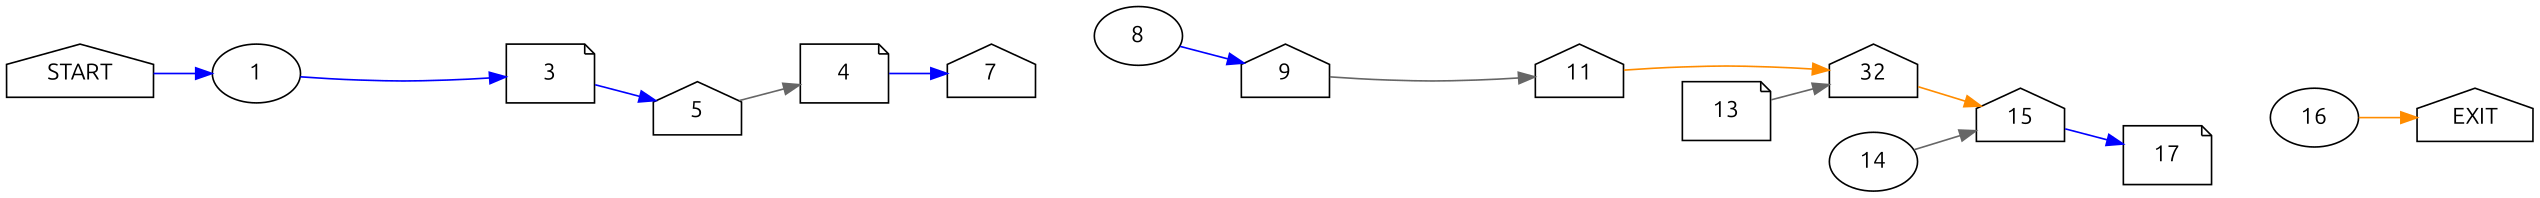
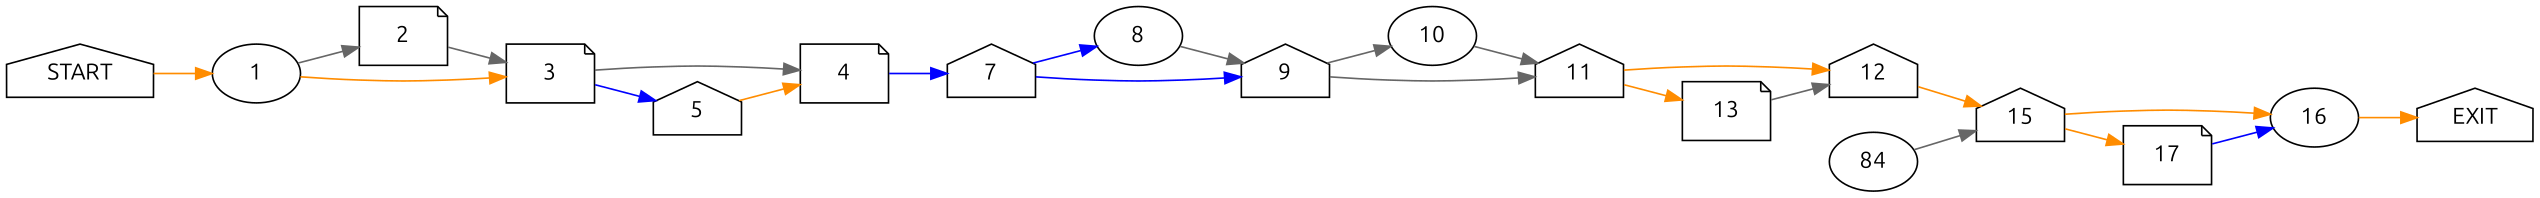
node "2": added
node "10": added
edge "8" -> "9": color blue -> gray40
edge "7" -> "8": added
edge "3" -> "4": added
edge "START" -> "1": color blue -> darkorange
node "32": label "32" -> "12"
edge "1" -> "3": color blue -> darkorange
edge "7" -> "9": added
edge "11" -> "13": added
edge "5" -> "4": color gray40 -> darkorange
edge "15" -> "16": added
edge "15" -> "17": color blue -> darkorange
edge "17" -> "16": added
node "14": label "14" -> "84"
